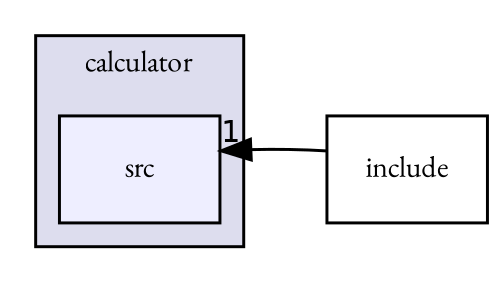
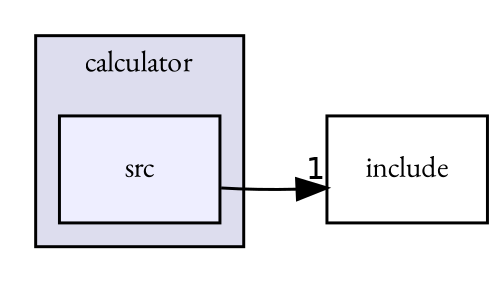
edge "include" -> "src": reversed
